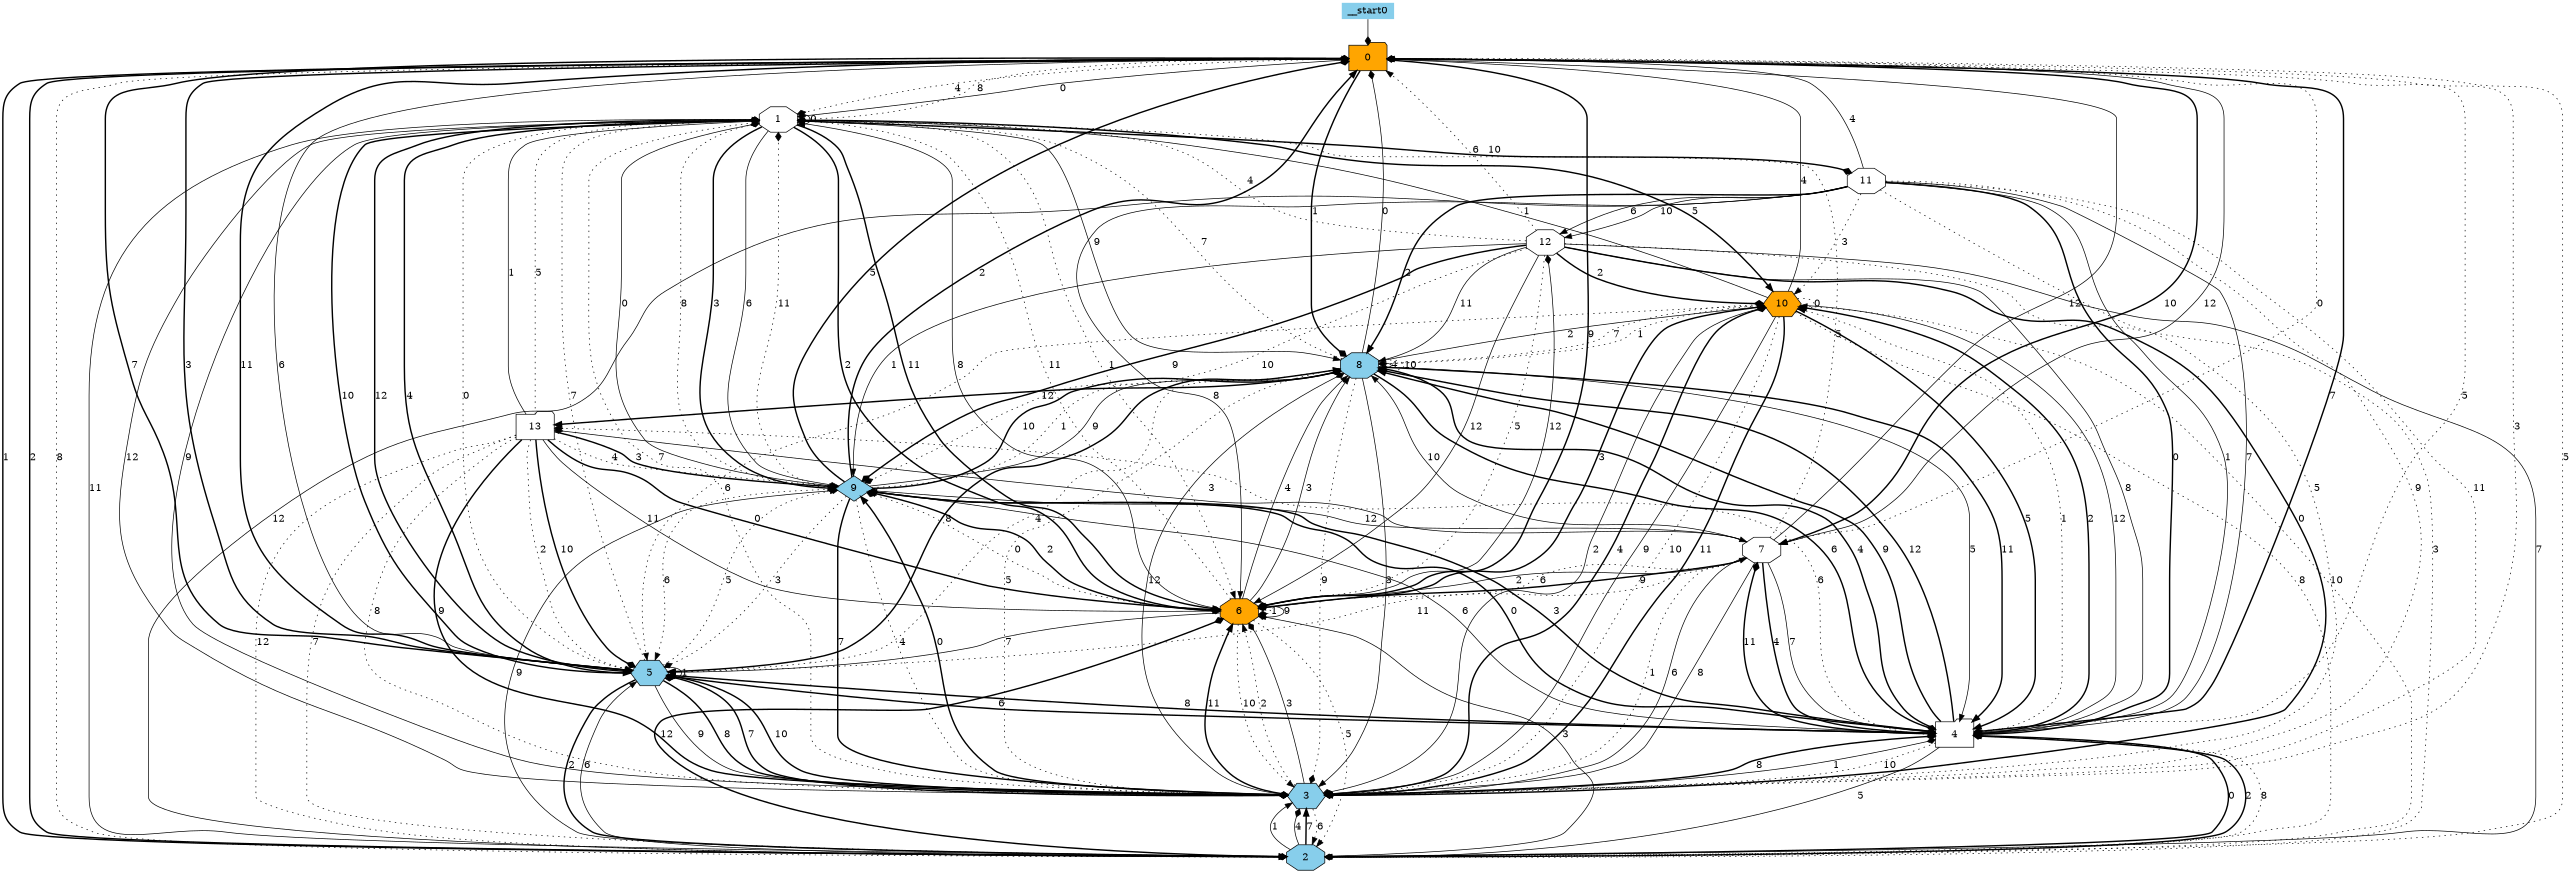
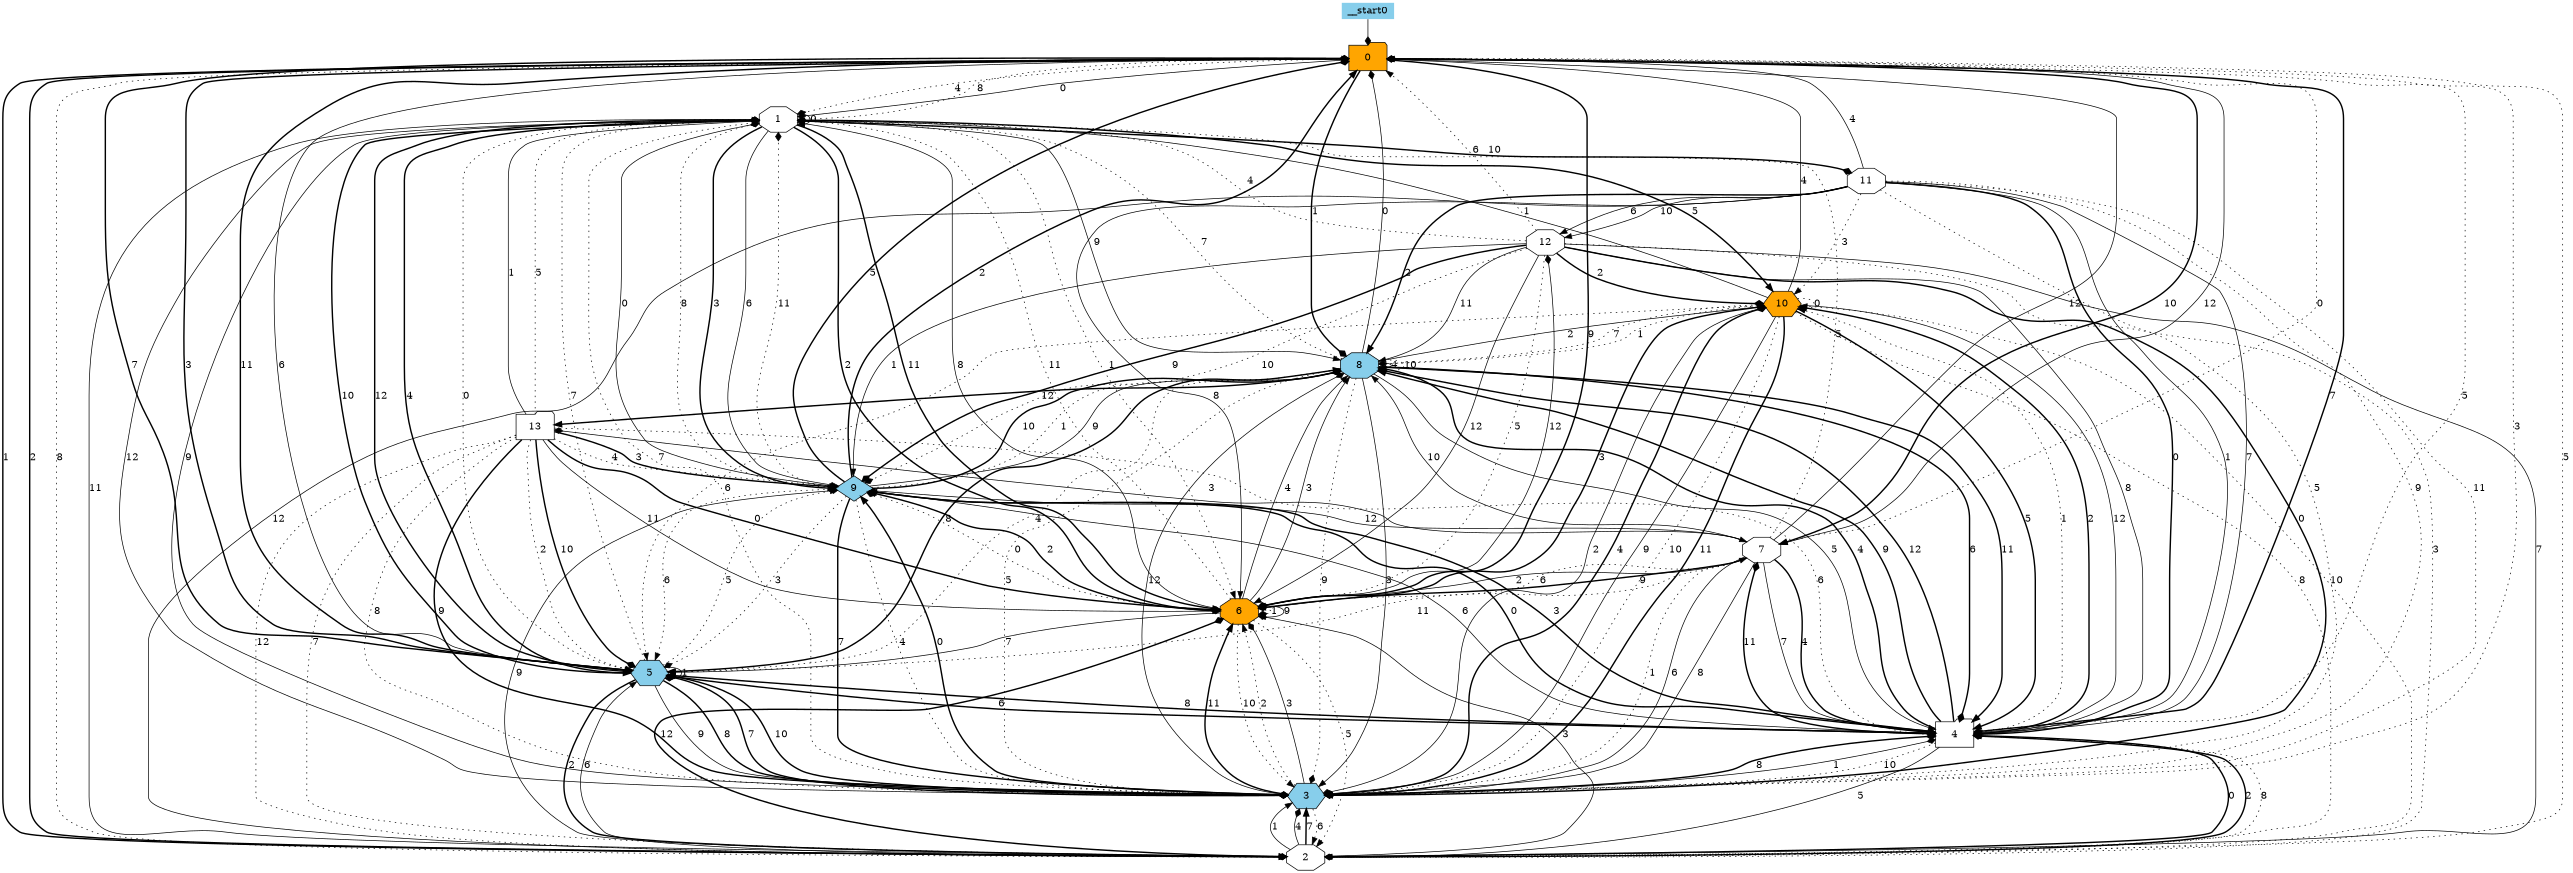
edge "4" -> "13": reversed
node "2": fillcolor skyblue -> white
